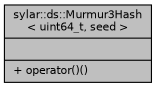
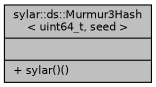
node "sylar::ds::Murmur3Hash": text "+ operator()()" -> "+ sylar()()"
